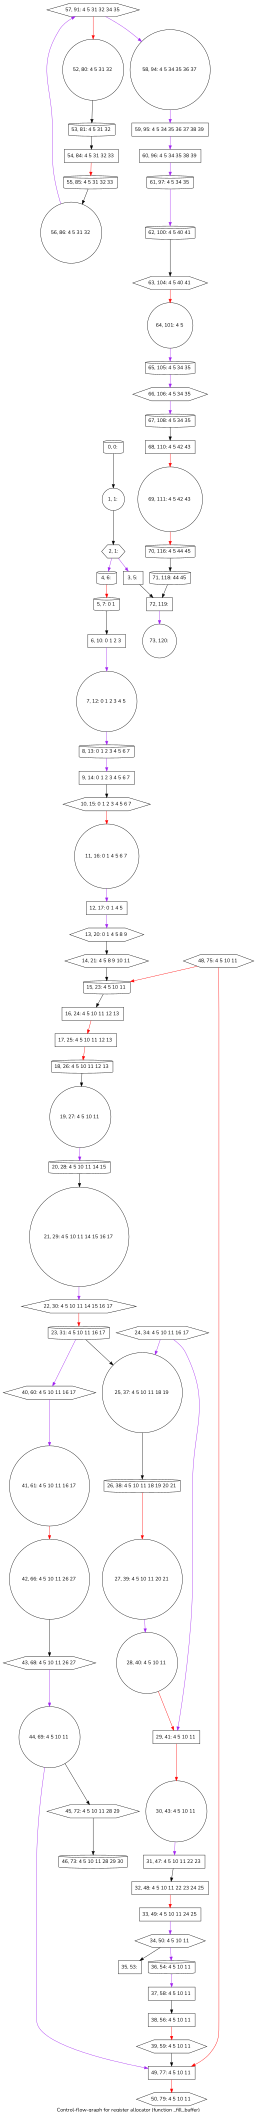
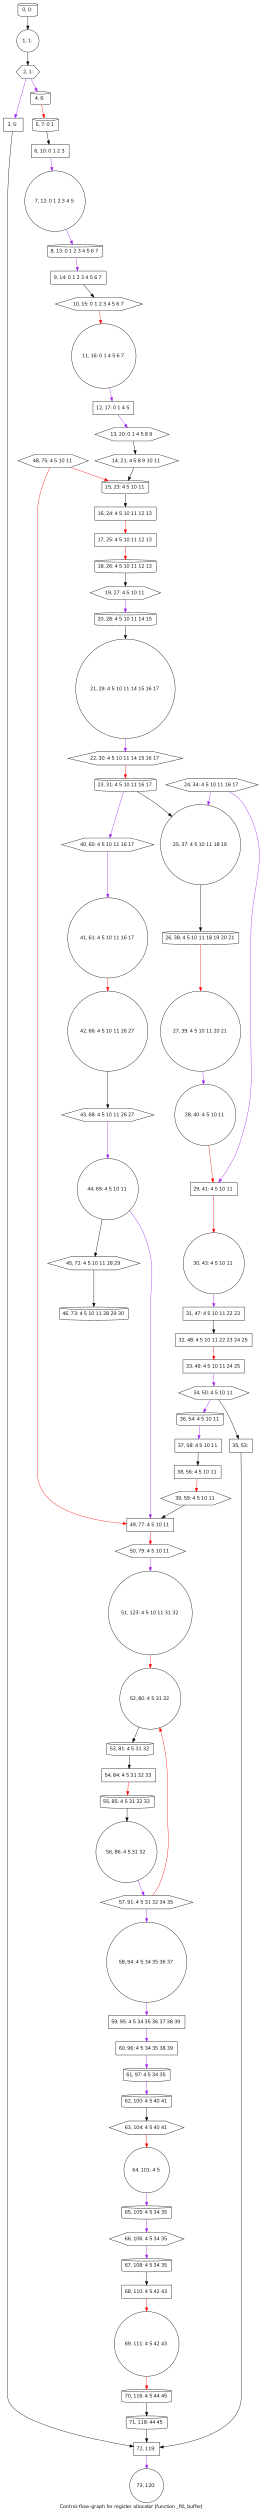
node "19, 27: 4 5 10 11": shape circle -> hexagon
node "51, 123: 4 5 10 11 31 32": added
edge "35, 53:" -> "72, 119:": added
